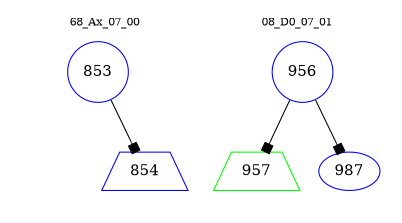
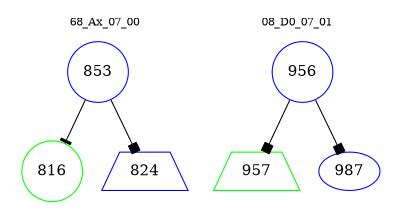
node "816": added
node "854": label "854" -> "824"
